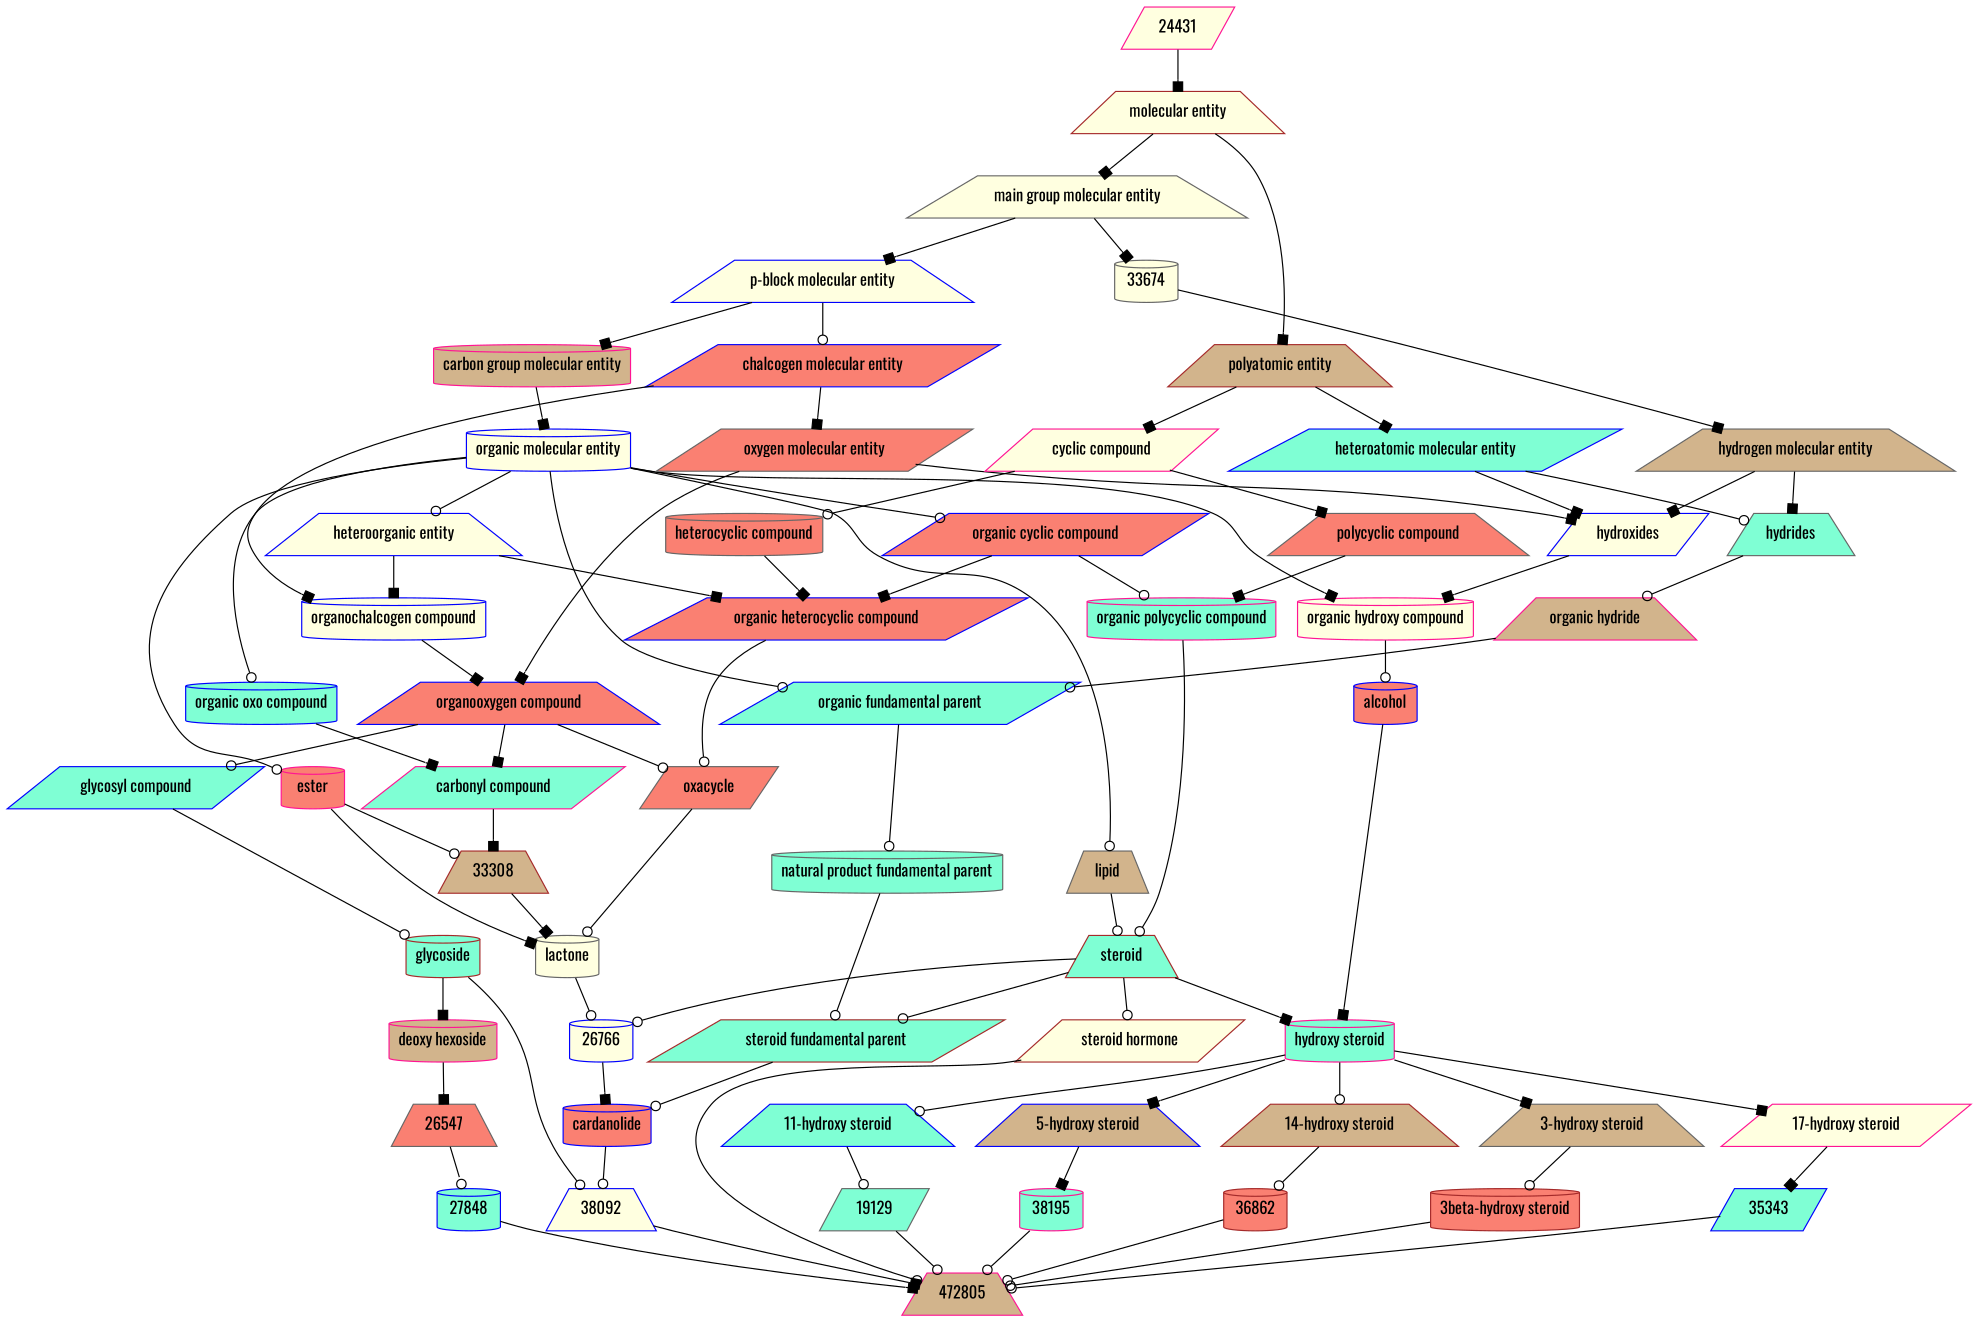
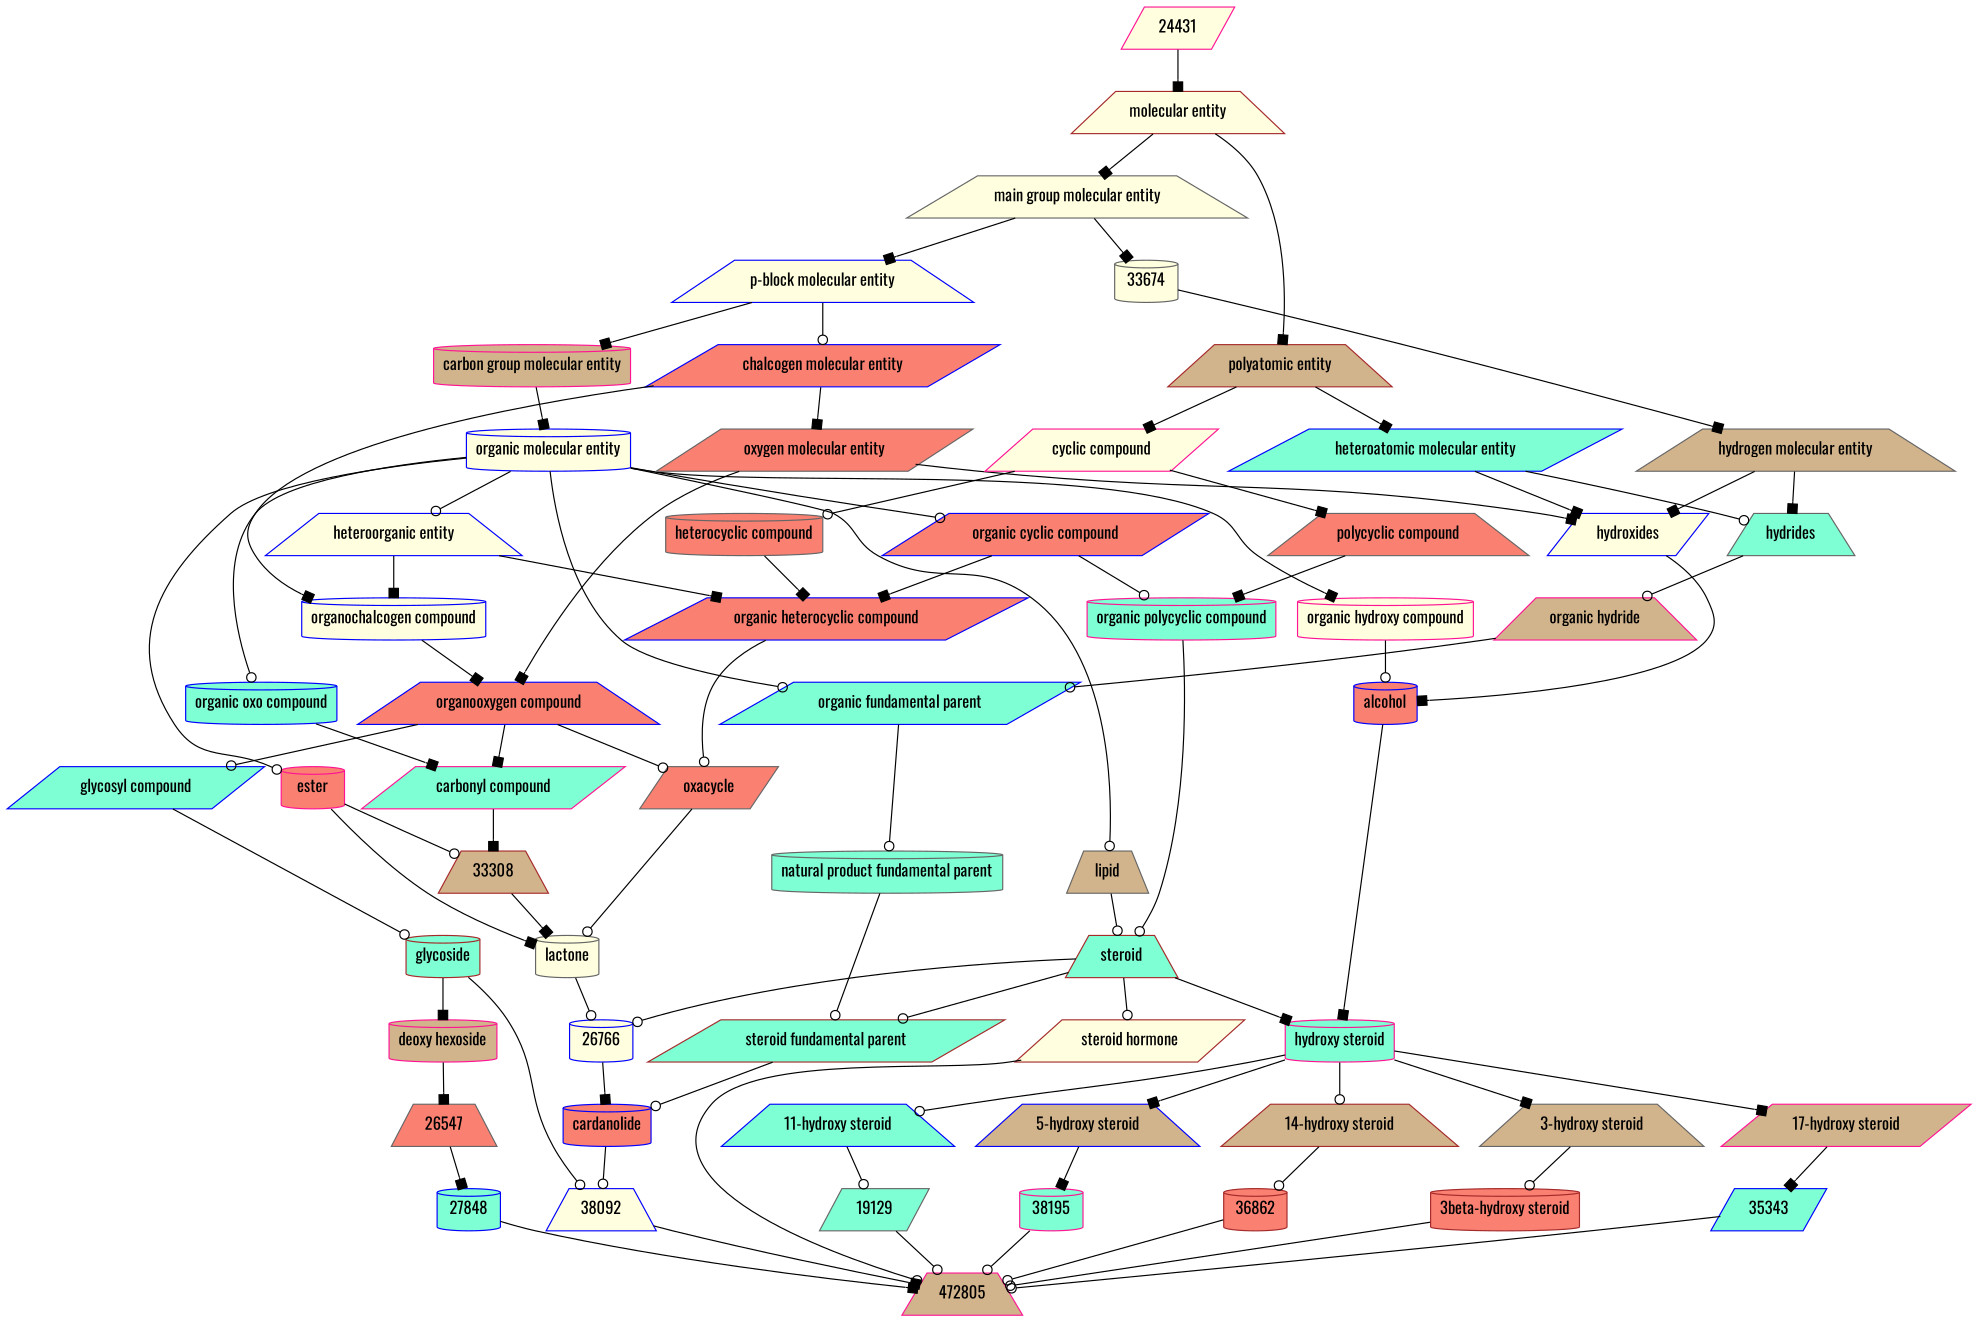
edge "hydroxides" -> "organic hydroxy compound": now "hydroxides" -> "alcohol"
node "17-hydroxy steroid": fillcolor lightyellow -> tan
edge "26547" -> "27848": arrowhead odot -> box
